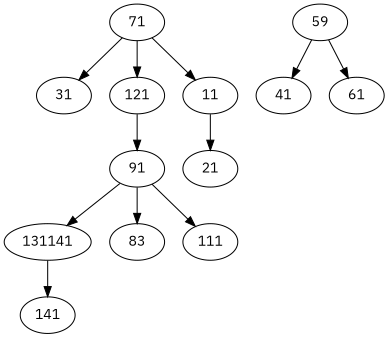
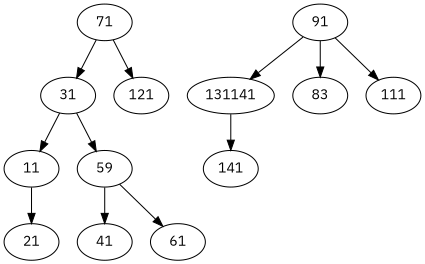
edge "71" -> "11": now "31" -> "11"
edge "121" -> "91": removed
edge "31" -> "59": added
